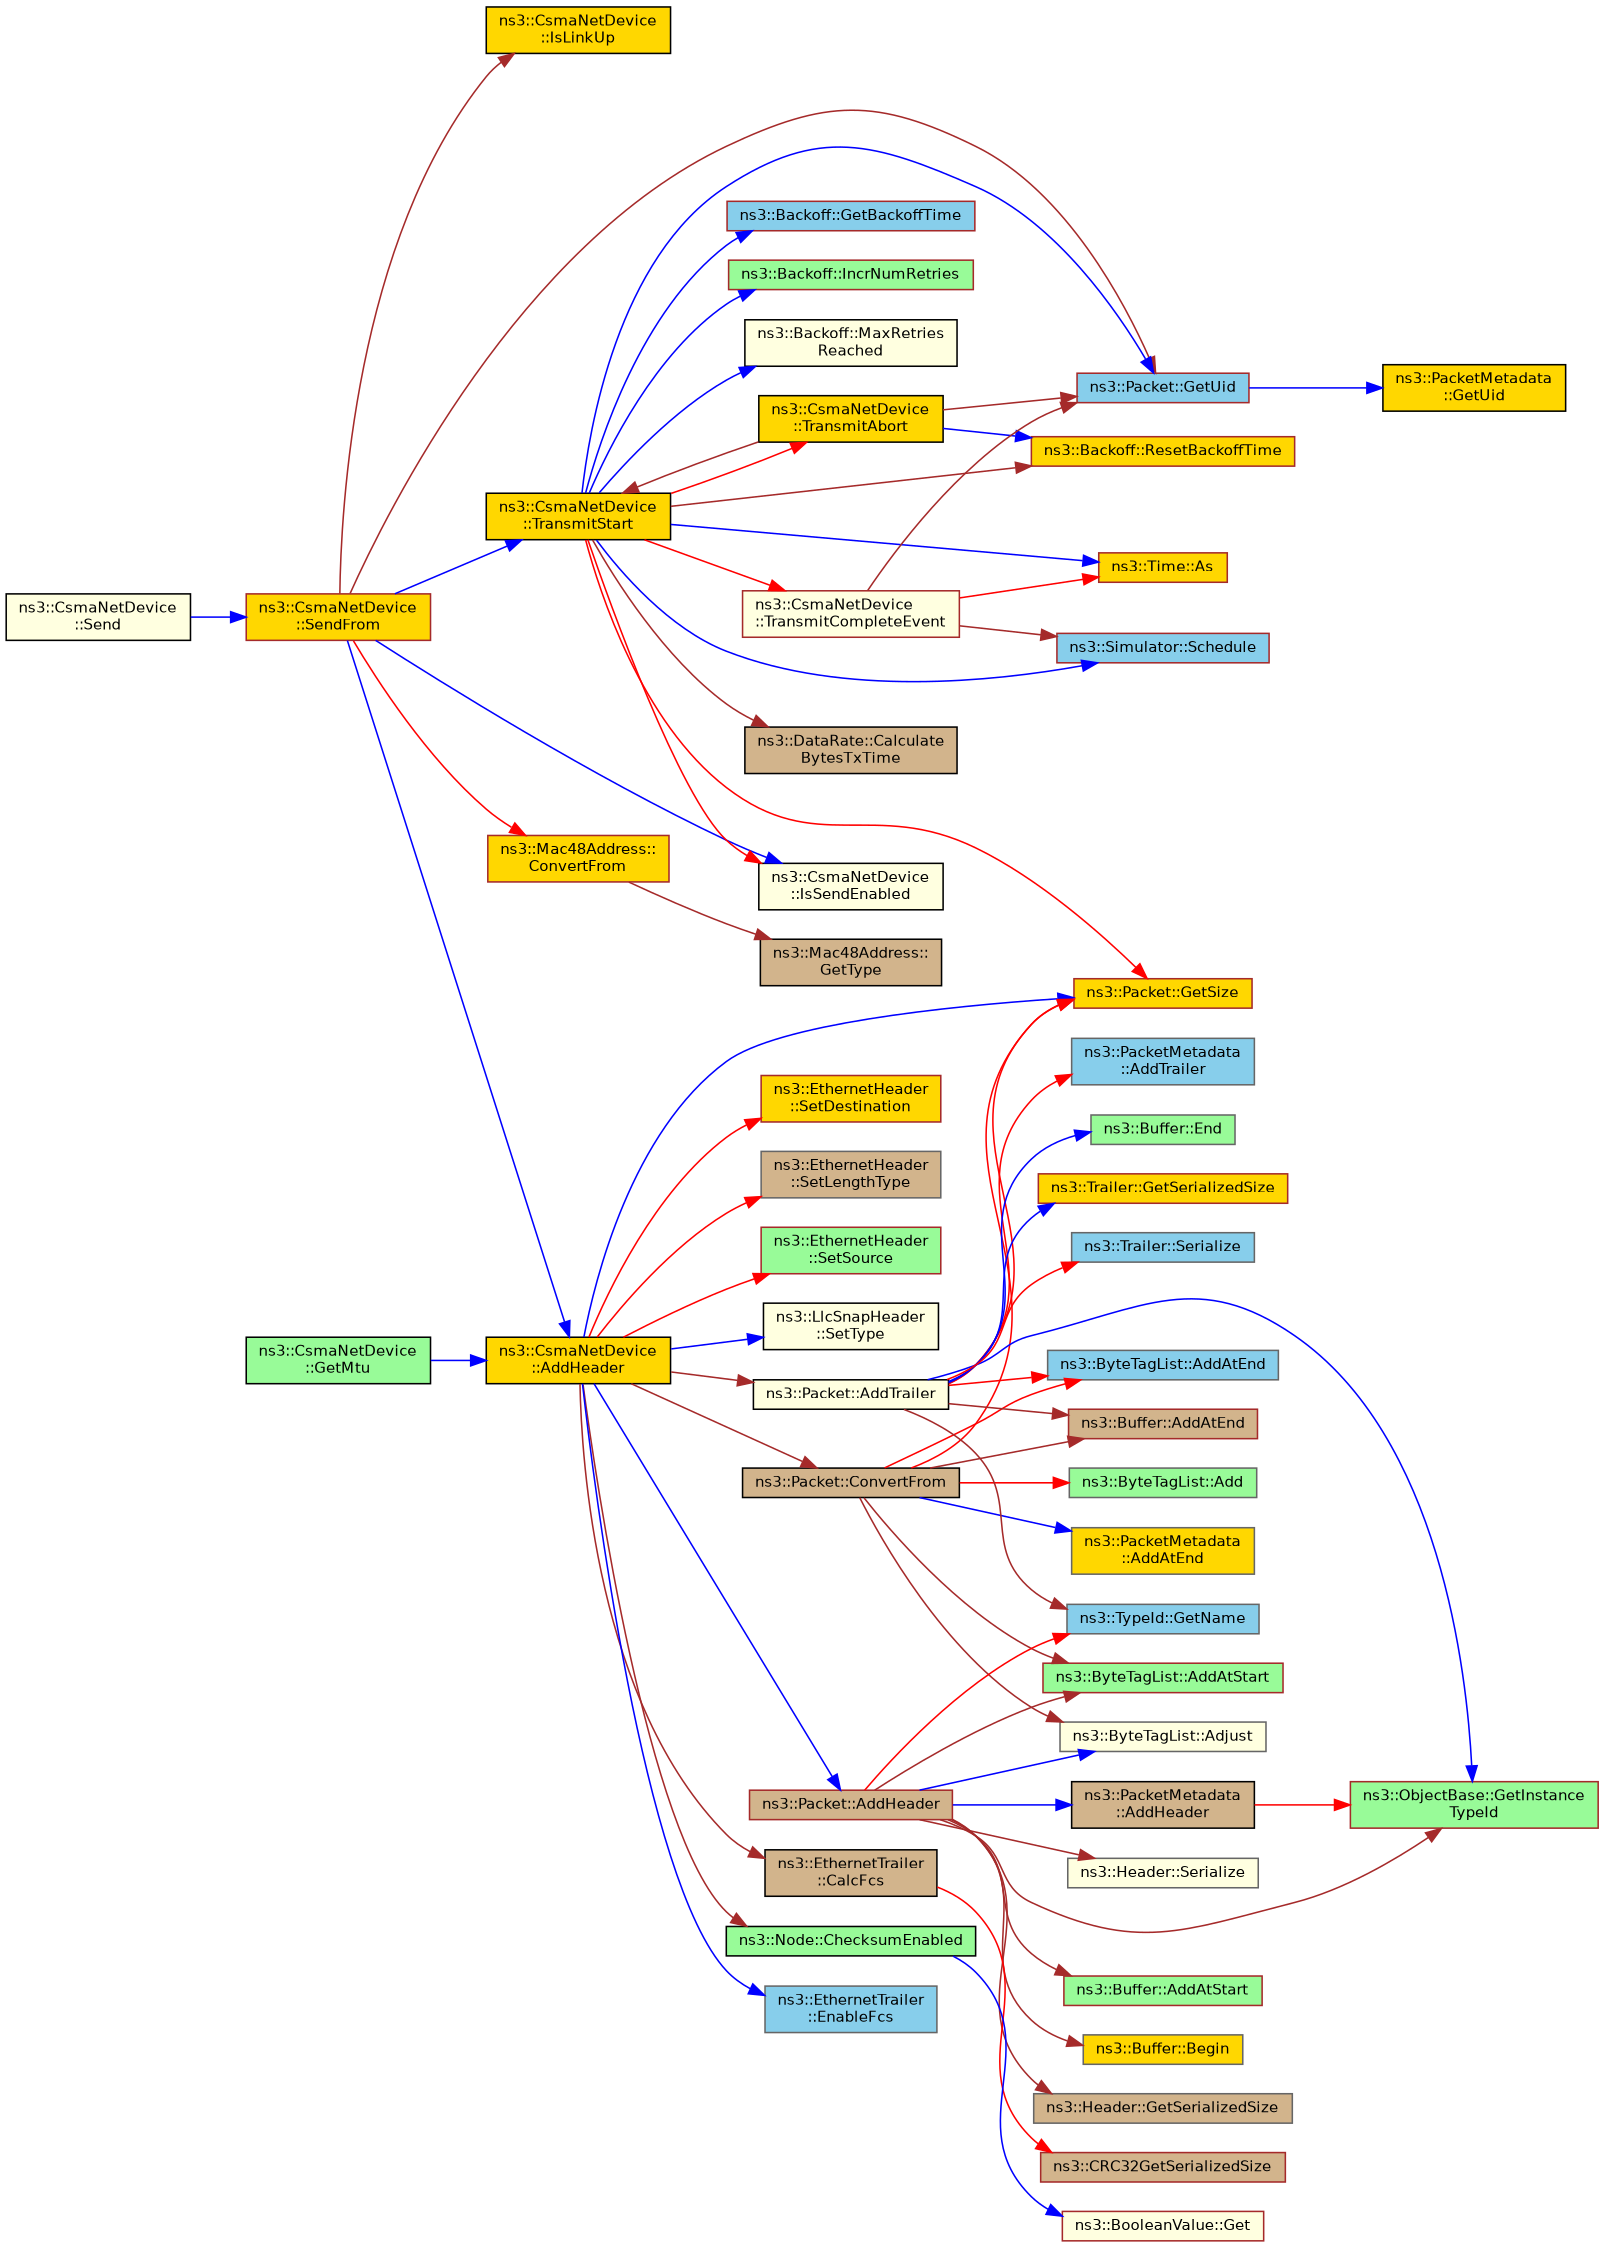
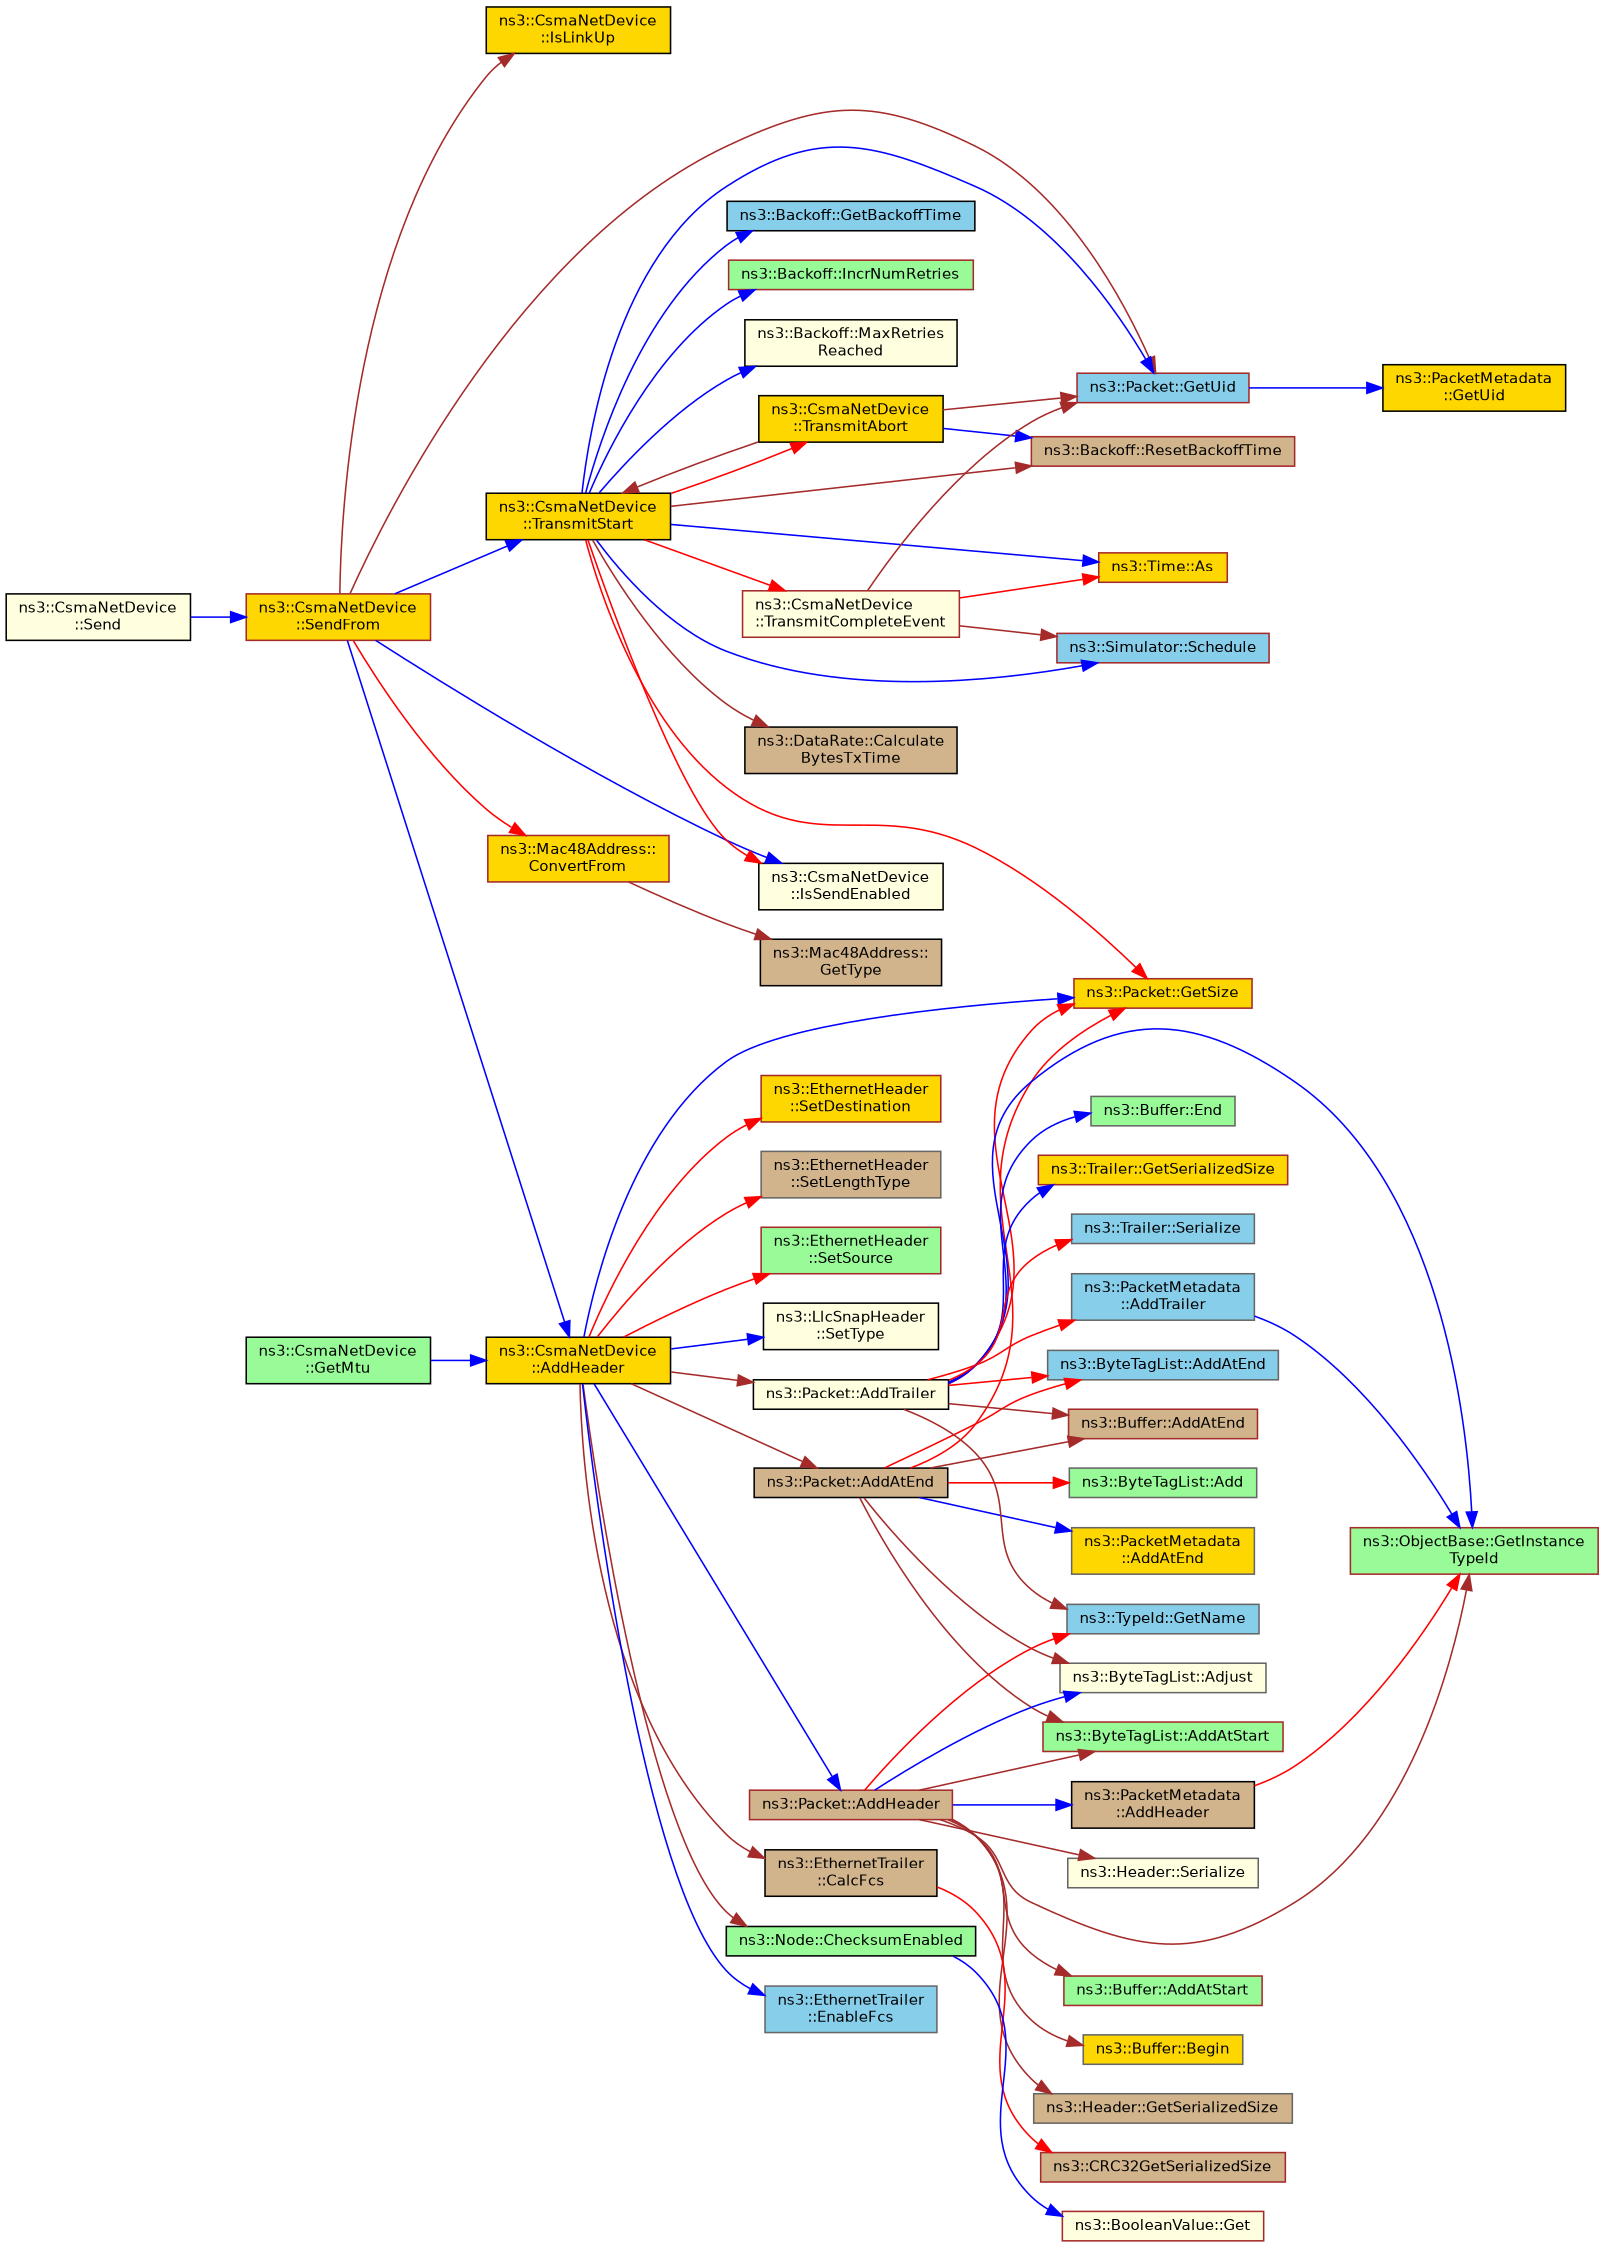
node "ns3::Backoff::GetBackoffTime": color brown -> black
node "ns3::Backoff::ResetBackoffTime": fillcolor gold -> tan
edge "ns3::PacketMetadata ::AddTrailer" -> "ns3::ObjectBase::GetInstance TypeId": added
node "ns3::Packet::ConvertFrom": label "ns3::Packet::ConvertFrom" -> "ns3::Packet::AddAtEnd"
